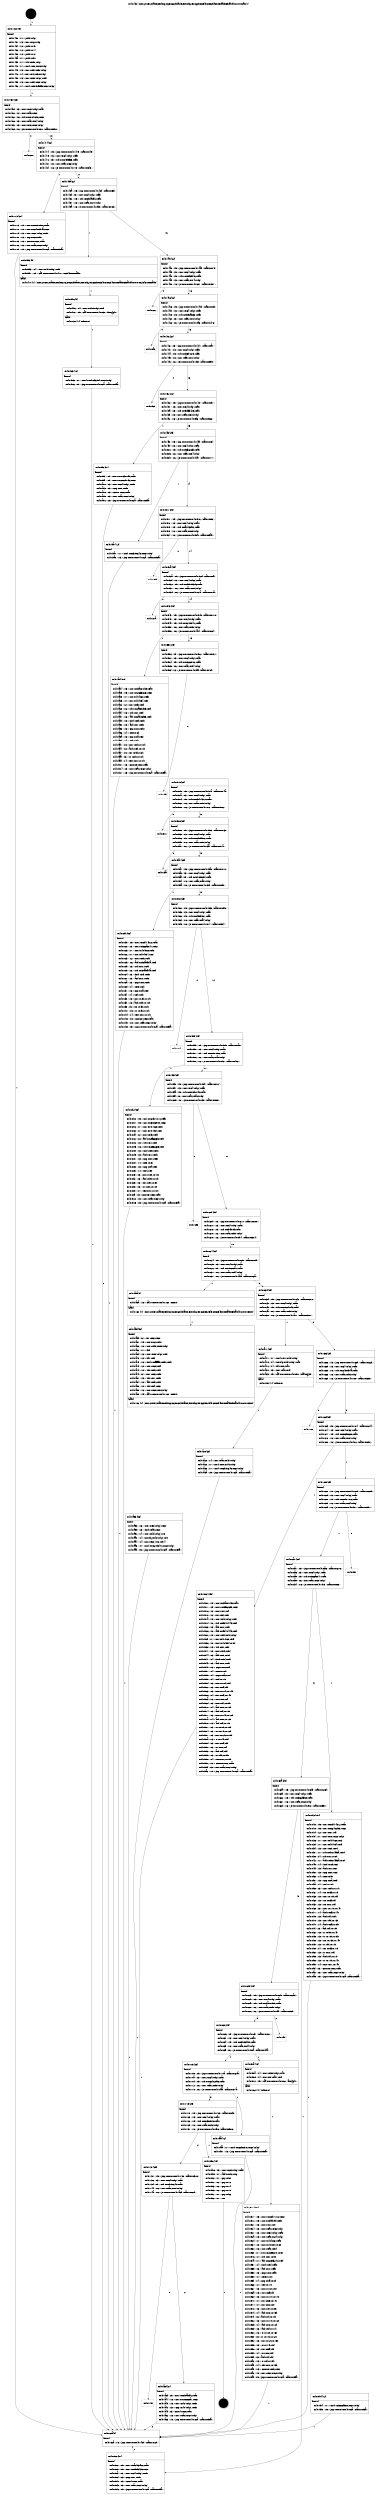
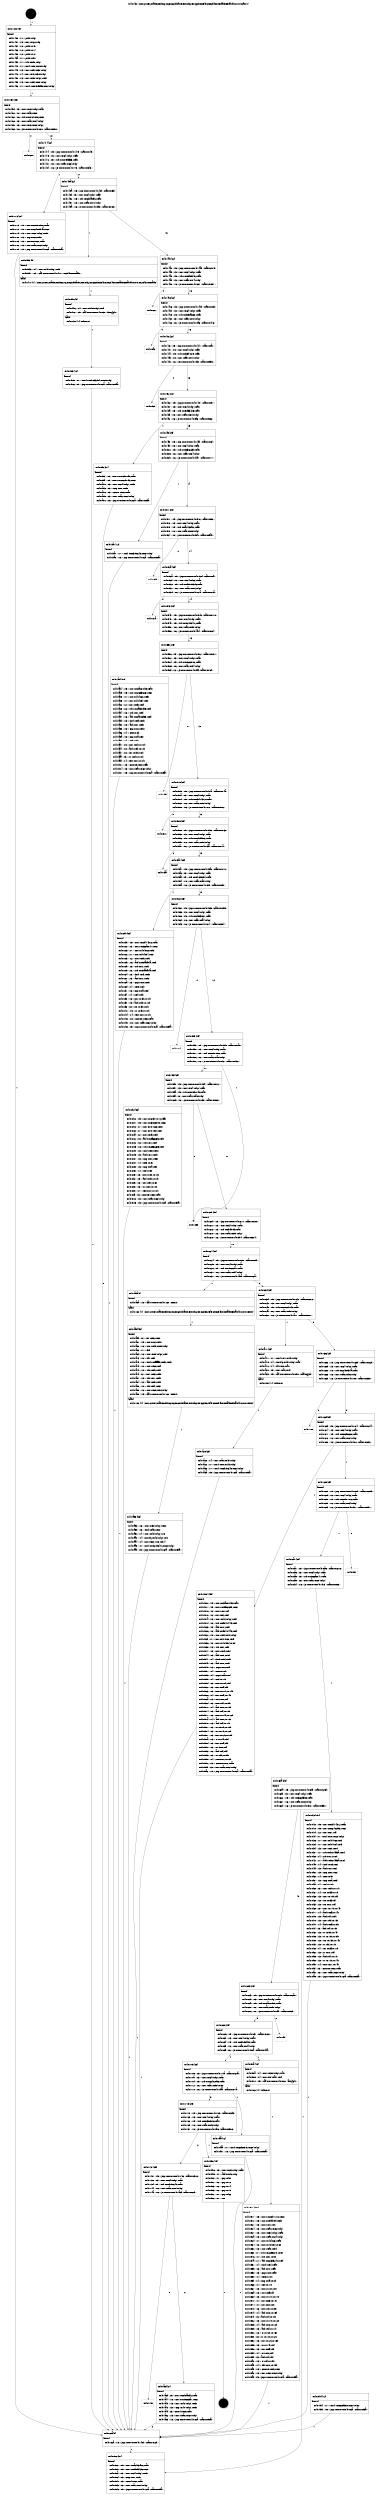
edge "0x401543 [25]" -> "0x401ab4 [88]": removed, label "1"
edge "0x40155c [25]" -> "0x401575 [25]": added, label "13"
edge "0x4015d9 [25]" -> "0x4018b2 [88]": now "0x4015d9 [25]" -> "0x401c9e"
edge "0x401a5f [52]" -> "0x401a93 [33]": added, label "1"
edge "0x4016a1 [25]" -> "0x4016ba [25]": removed, label "6"
edge "0x4019c0 [27]" -> "0x401e2a [5]": reversed
